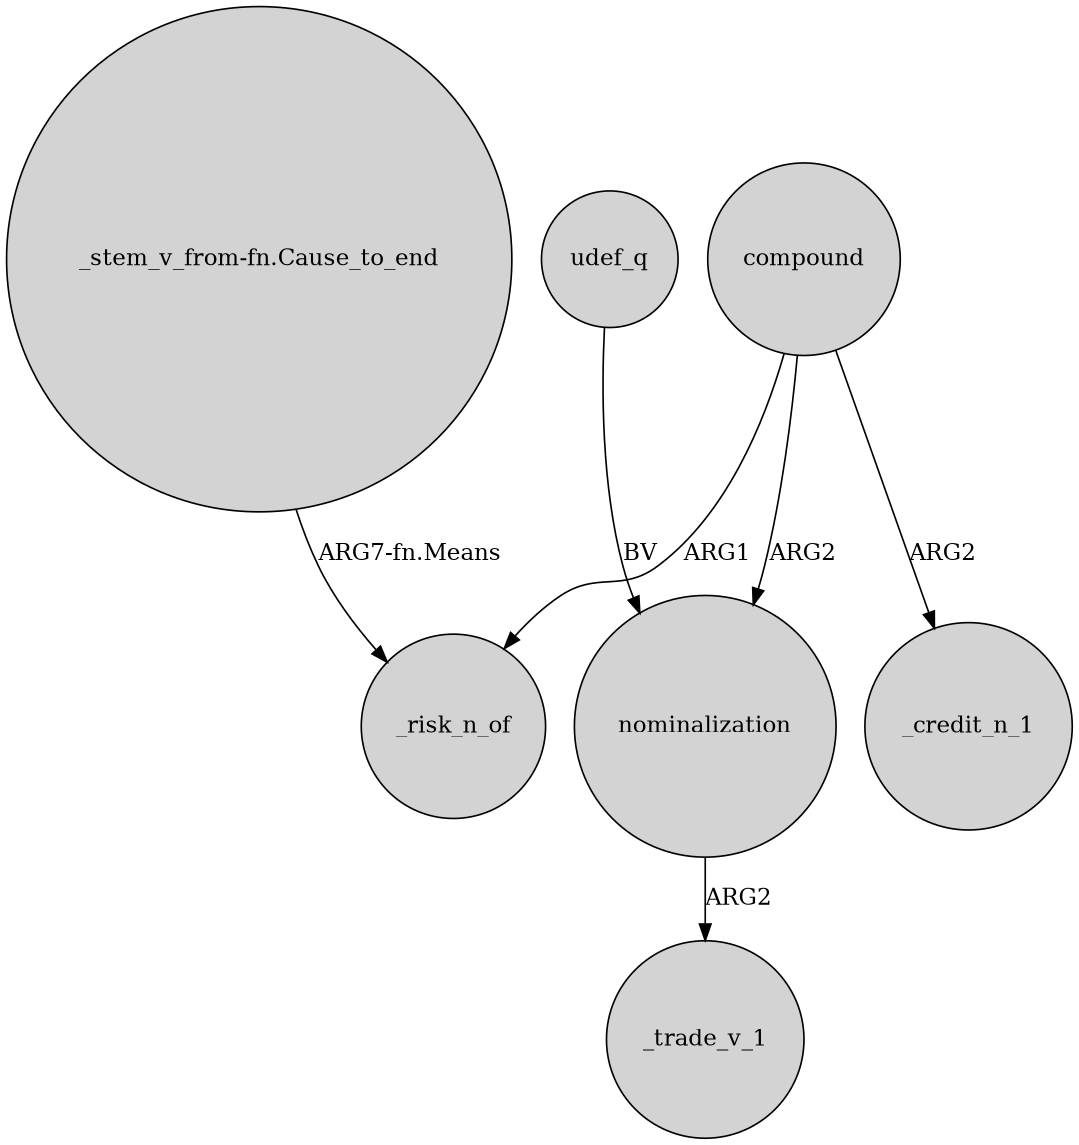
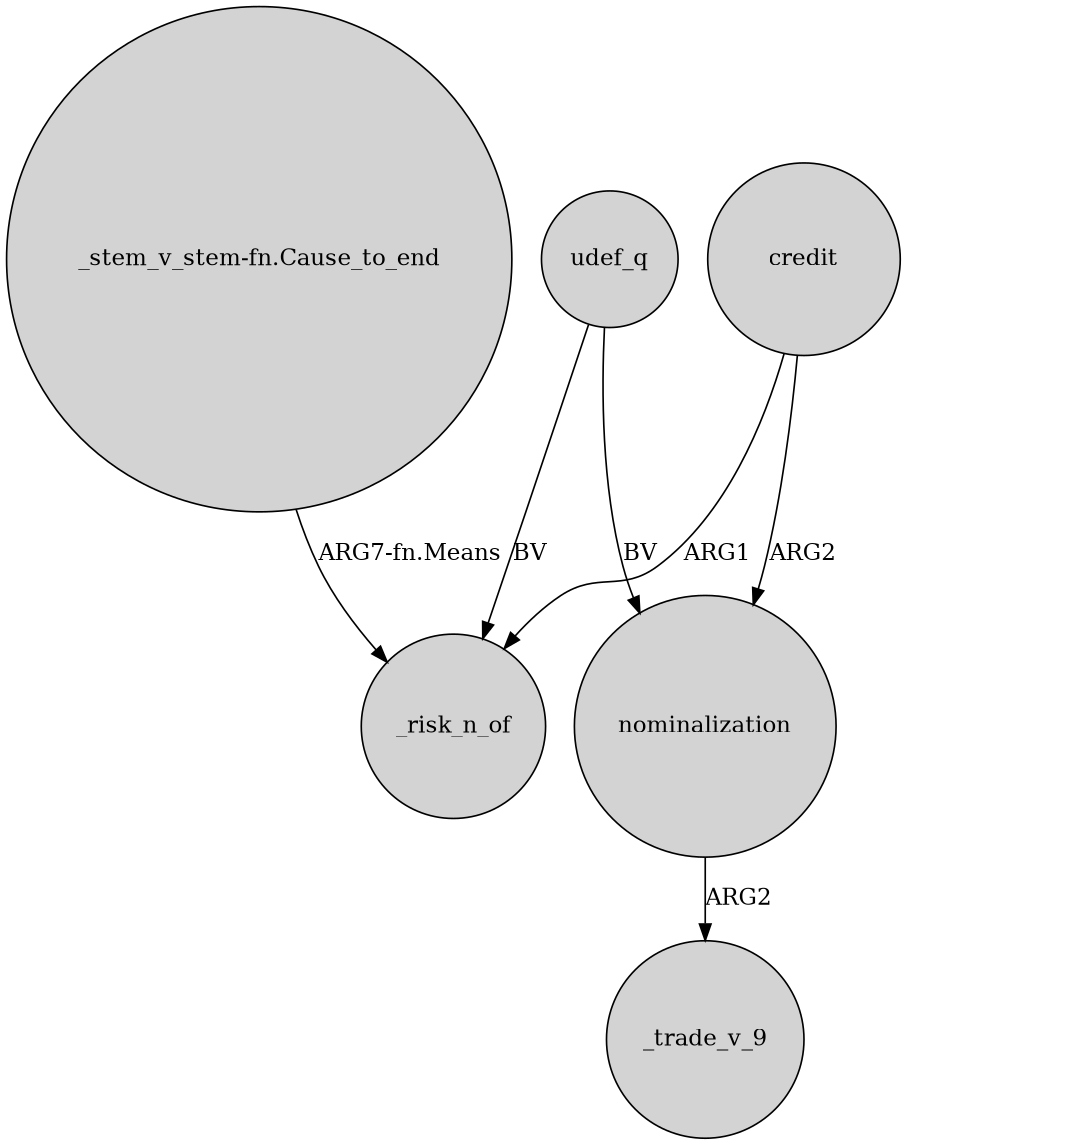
node "_stem_v_from-fn.Cause_to_end": label "_stem_v_from-fn.Cause_to_end" -> "_stem_v_stem-fn.Cause_to_end"
node "compound": label "compound" -> "credit"
edge "udef_q" -> "_risk_n_of": added, label "BV"
node "_credit_n_1": removed
node "_trade_v_1": label "_trade_v_1" -> "_trade_v_9"
